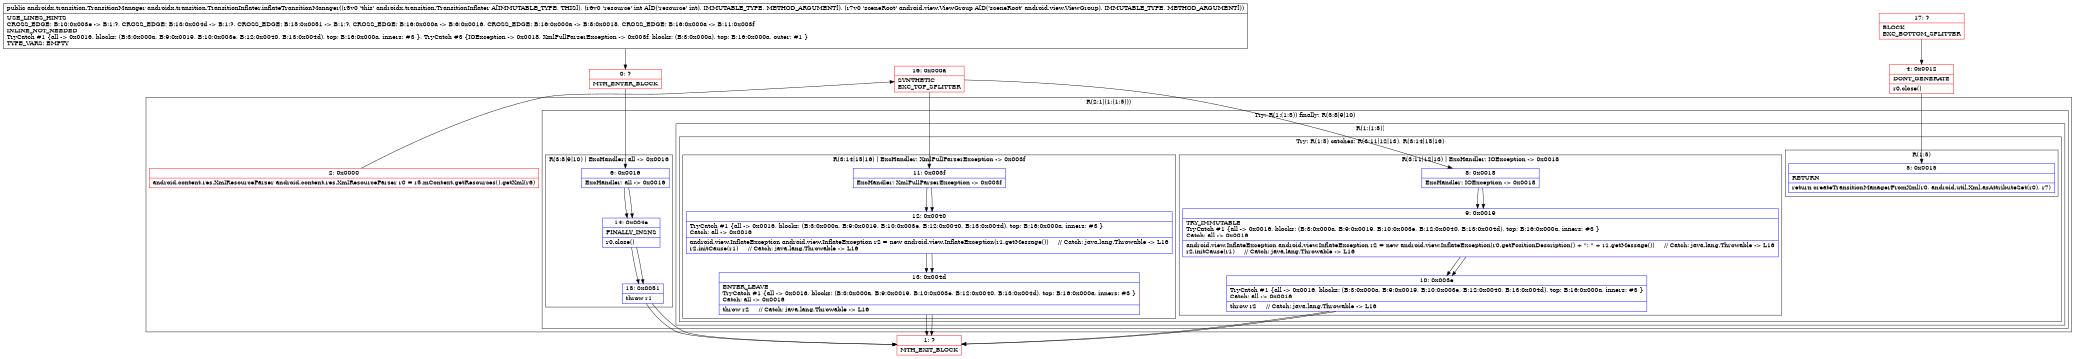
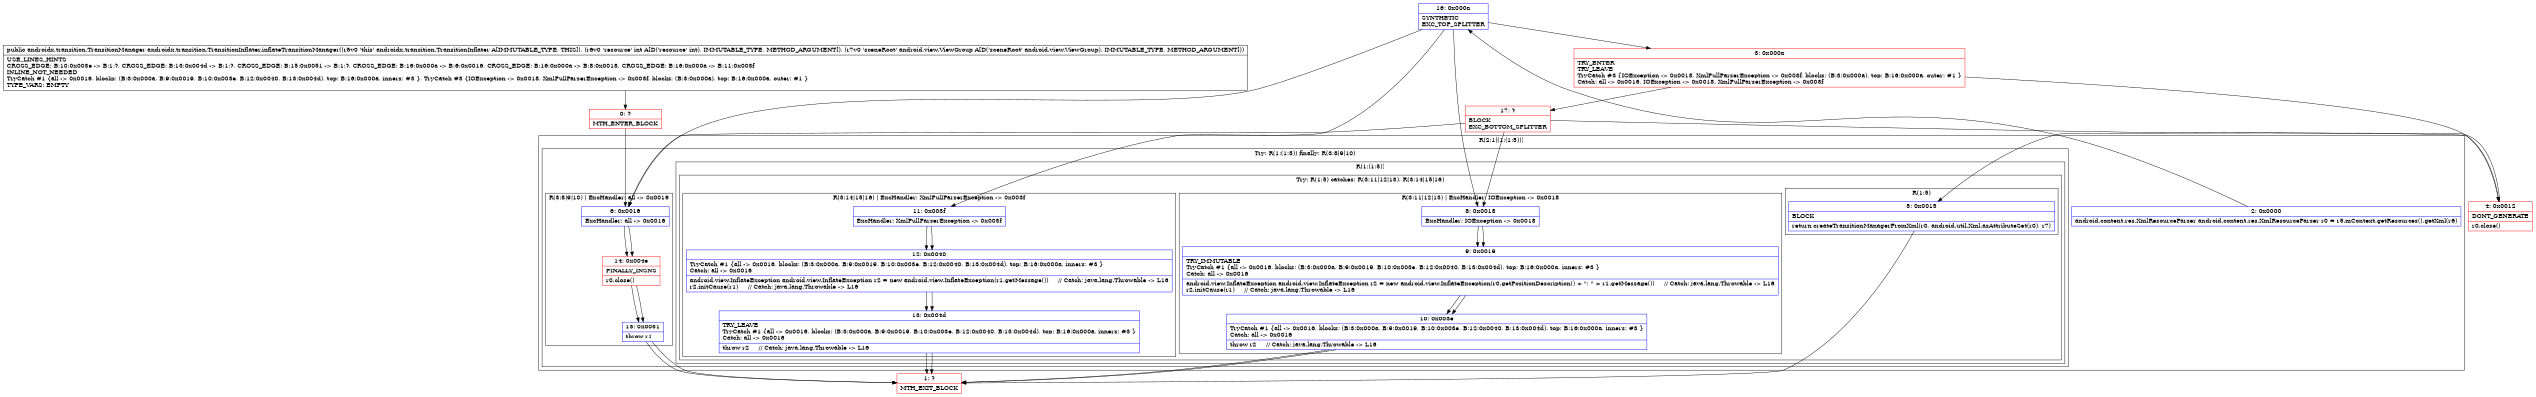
node "3: 0x000a": added
node "16: 0x000a": color red -> blue
edge "16: 0x000a" -> "6: 0x0016": added
edge "17: ?" -> "6: 0x0016": added
edge "17: ?" -> "8: 0x0018": added
node "2: 0x0000": color red -> blue
node "5: 0x0015": text "RETURN" -> "BLOCK"
node "14: 0x004e": color blue -> red
node "13: 0x004d": text "ENTER_LEAVE" -> "TRY_LEAVE"
edge "5: 0x0015" -> "1: ?": added
